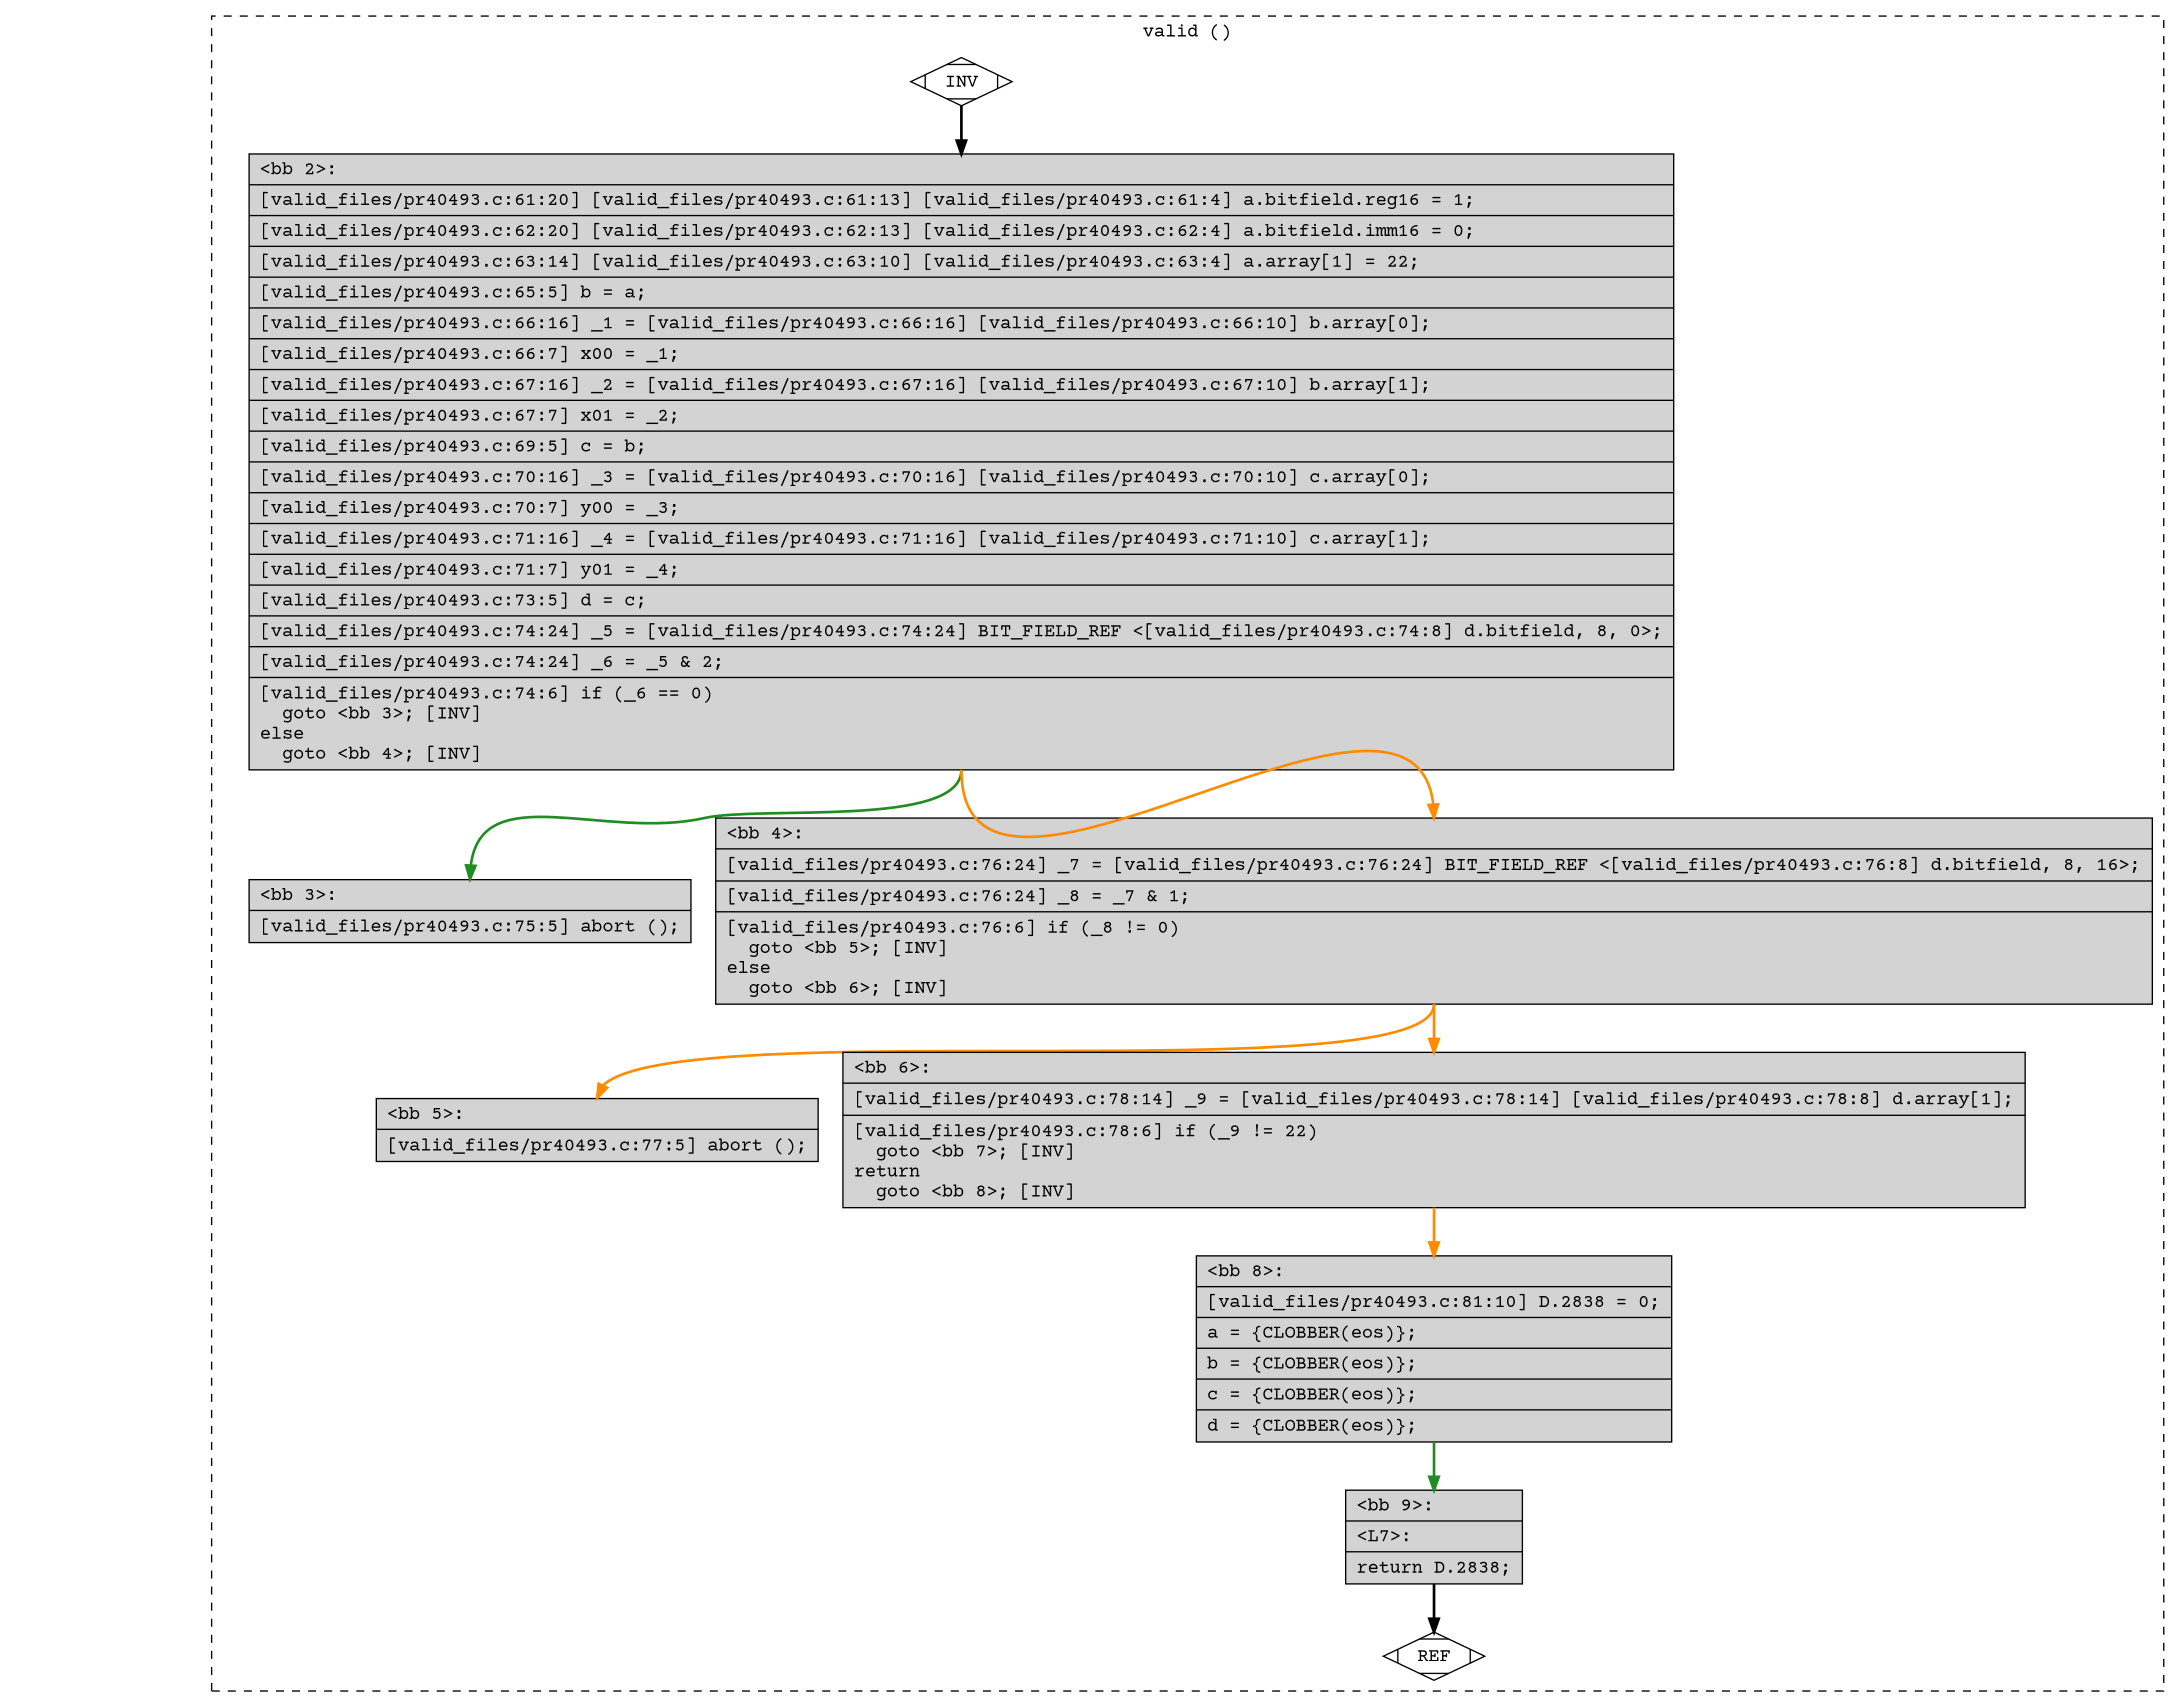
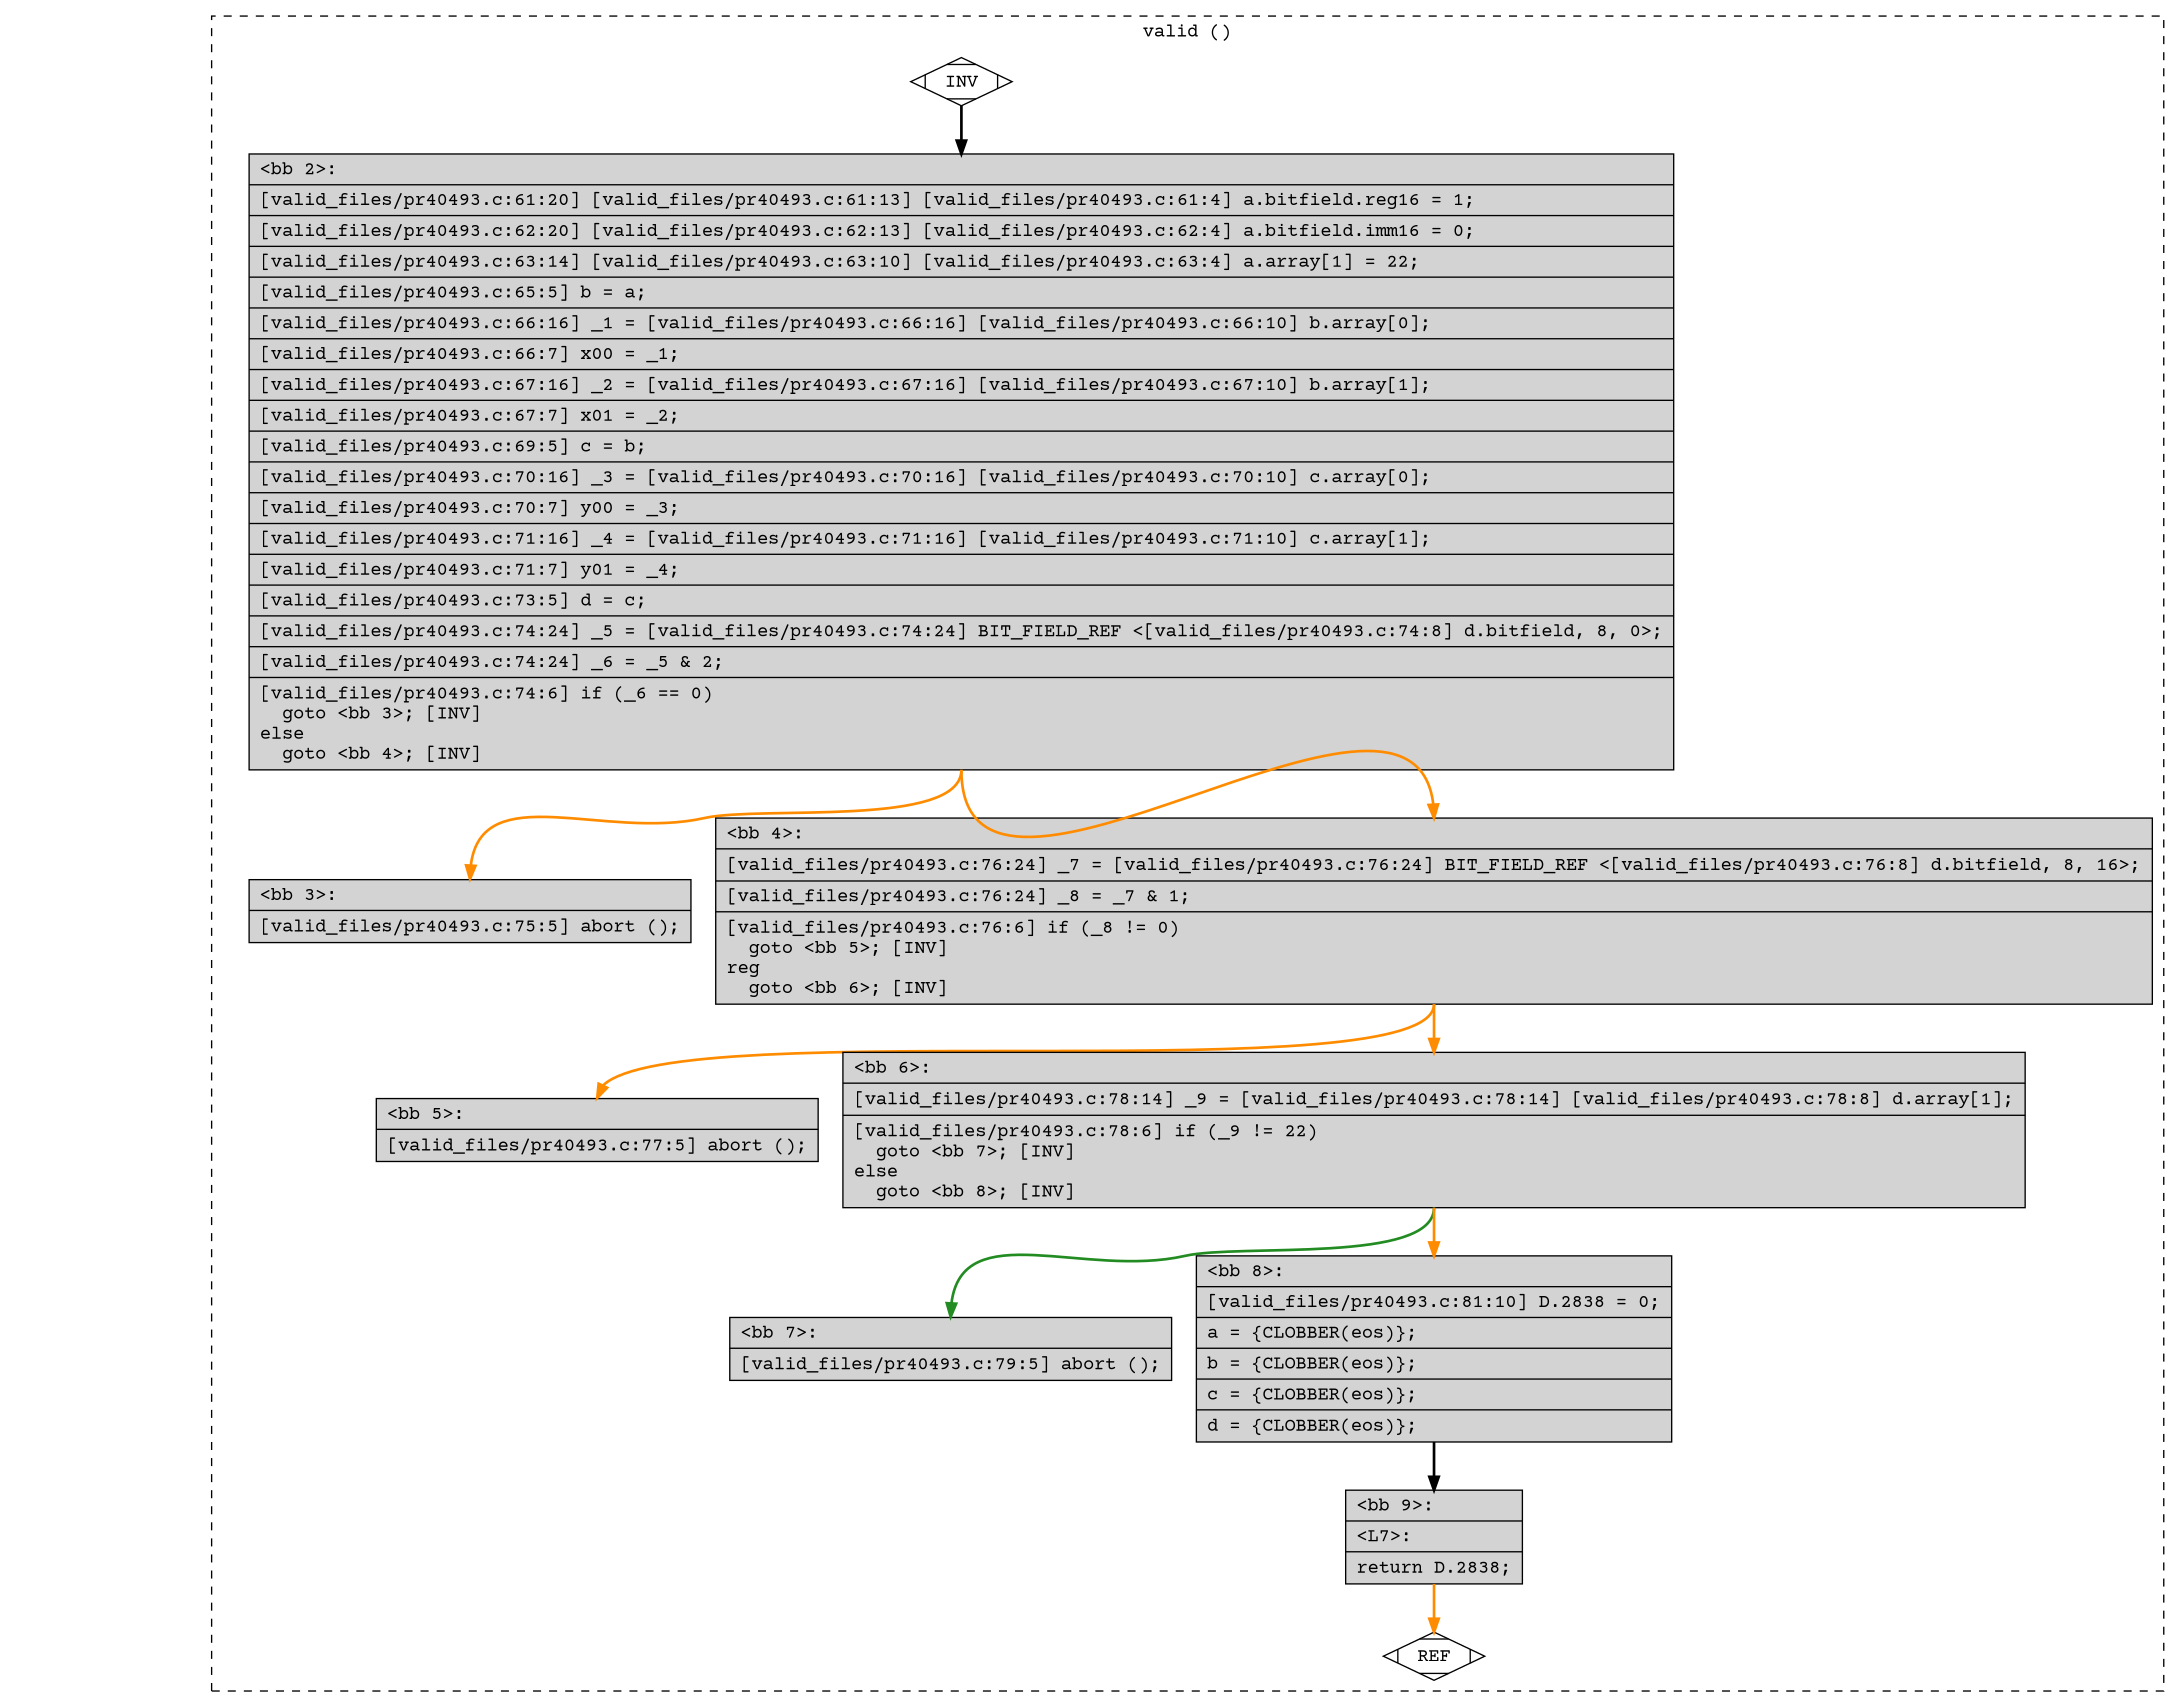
edge "<bb 2>:" -> "<bb 3>:": color forestgreen -> darkorange
node "<bb 4>:": text "else" -> "reg"
node "<bb 6>:": text "return" -> "else"
node "<bb 7>:": added
edge "<bb 8>:" -> "<bb 9>:": color forestgreen -> black
edge "<bb 9>:" -> "REF": color black -> darkorange
